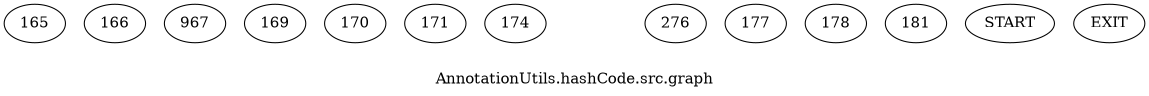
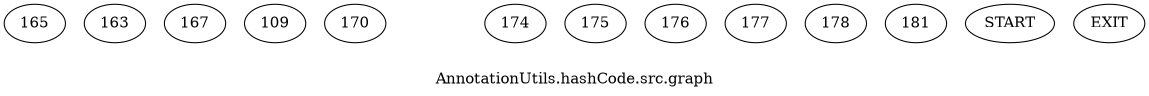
node "166": label "166" -> "163"
node "967": label "967" -> "167"
node "169": label "169" -> "109"
node "171": removed
node "175": added
node "276": label "276" -> "176"
